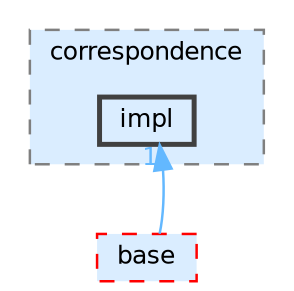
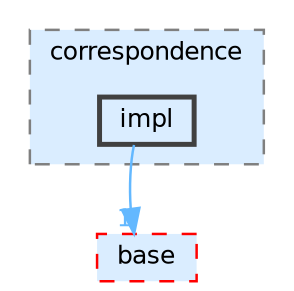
edge "base" -> "impl": reversed
